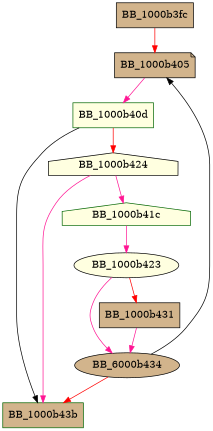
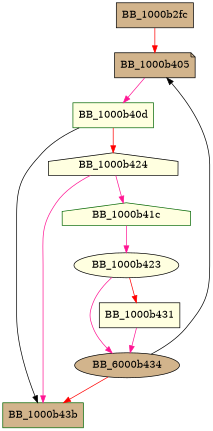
node "BB_1000b3fc": label "BB_1000b3fc" -> "BB_1000b2fc"
node "BB_1000b431": fillcolor tan -> lightyellow
